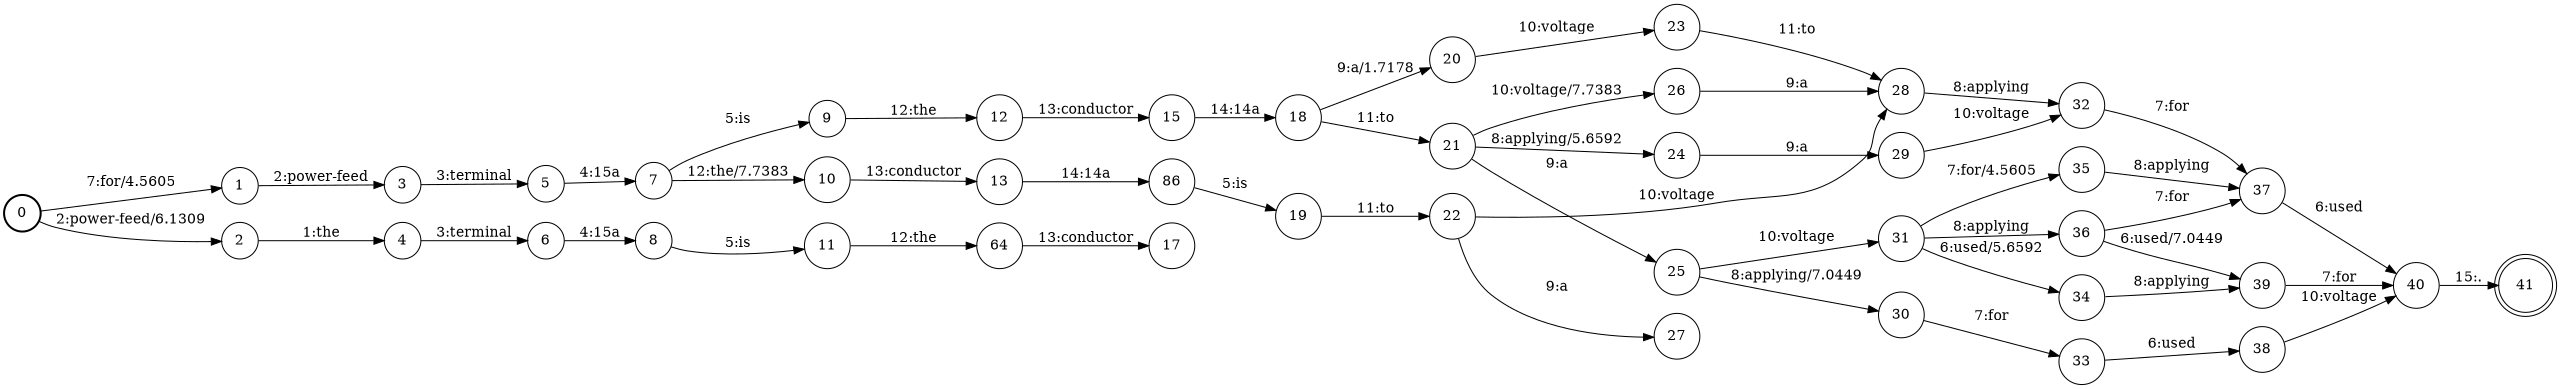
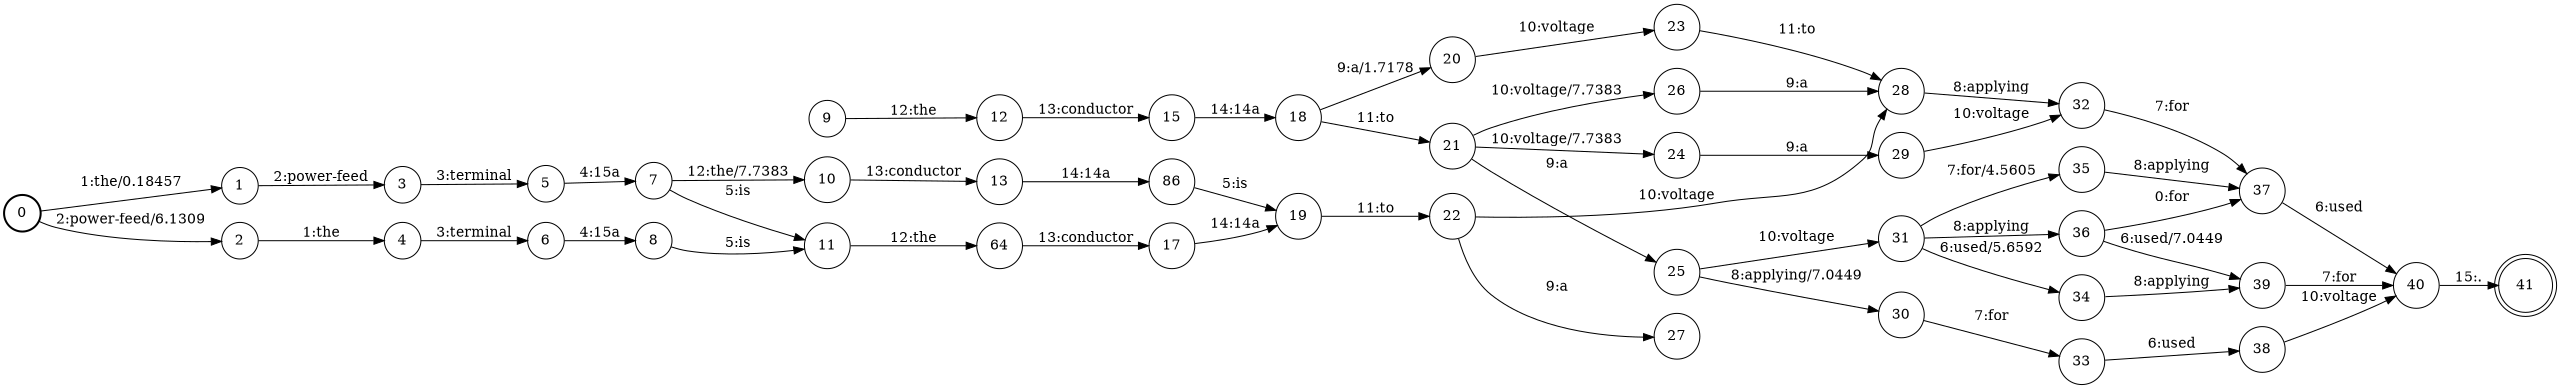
edge "21" -> "24": label "8:applying/5.6592" -> "10:voltage/7.7383"
edge "7" -> "9": now "7" -> "11"
edge "0" -> "1": label "7:for/4.5605" -> "1:the/0.18457"
edge "36" -> "37": label "7:for" -> "0:for"
edge "17" -> "19": added, label "14:14a"
